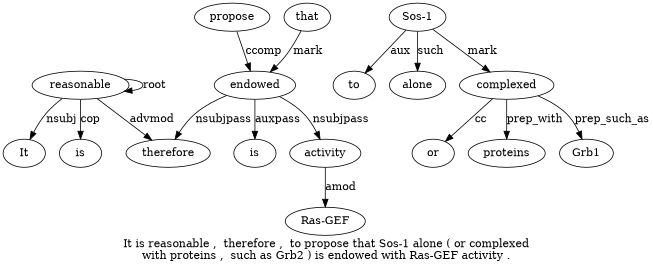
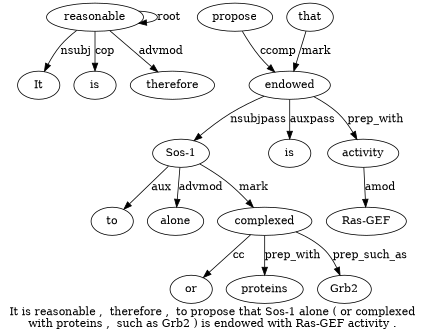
edge "Sos-1" -> "alone": label "such" -> "advmod"
edge "endowed" -> "therefore": now "endowed" -> "Sos-1"
edge "endowed" -> "activity": label "nsubjpass" -> "prep_with"
node "Grb1": label "Grb1" -> "Grb2"
